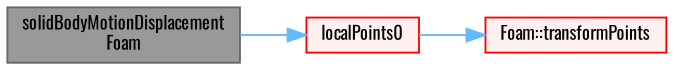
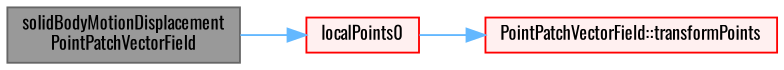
node "solidBodyMotionDisplacement Foam": label "solidBodyMotionDisplacement Foam" -> "solidBodyMotionDisplacement PointPatchVectorField"
node "Foam::transformPoints": label "Foam::transformPoints" -> "PointPatchVectorField::transformPoints"
